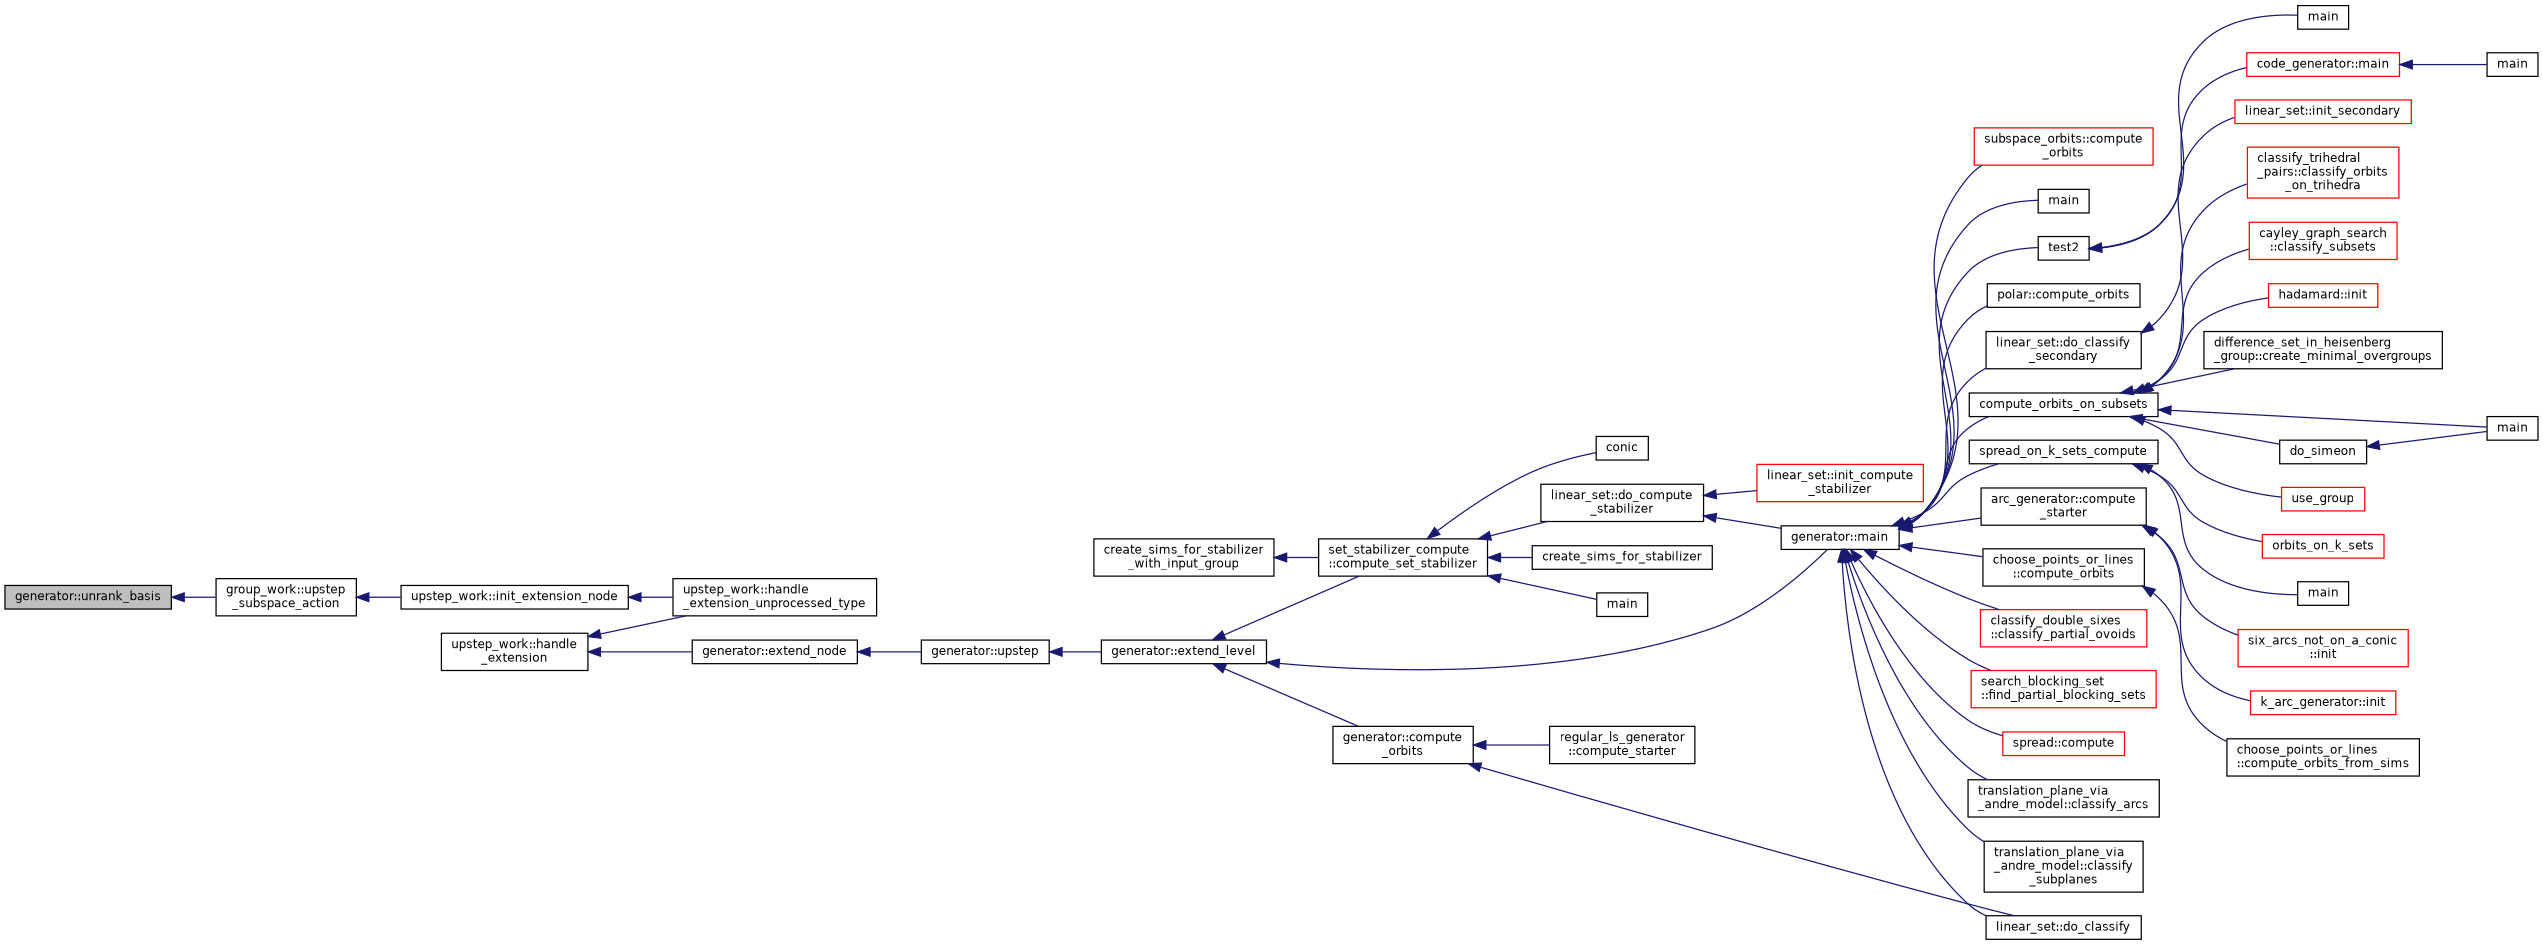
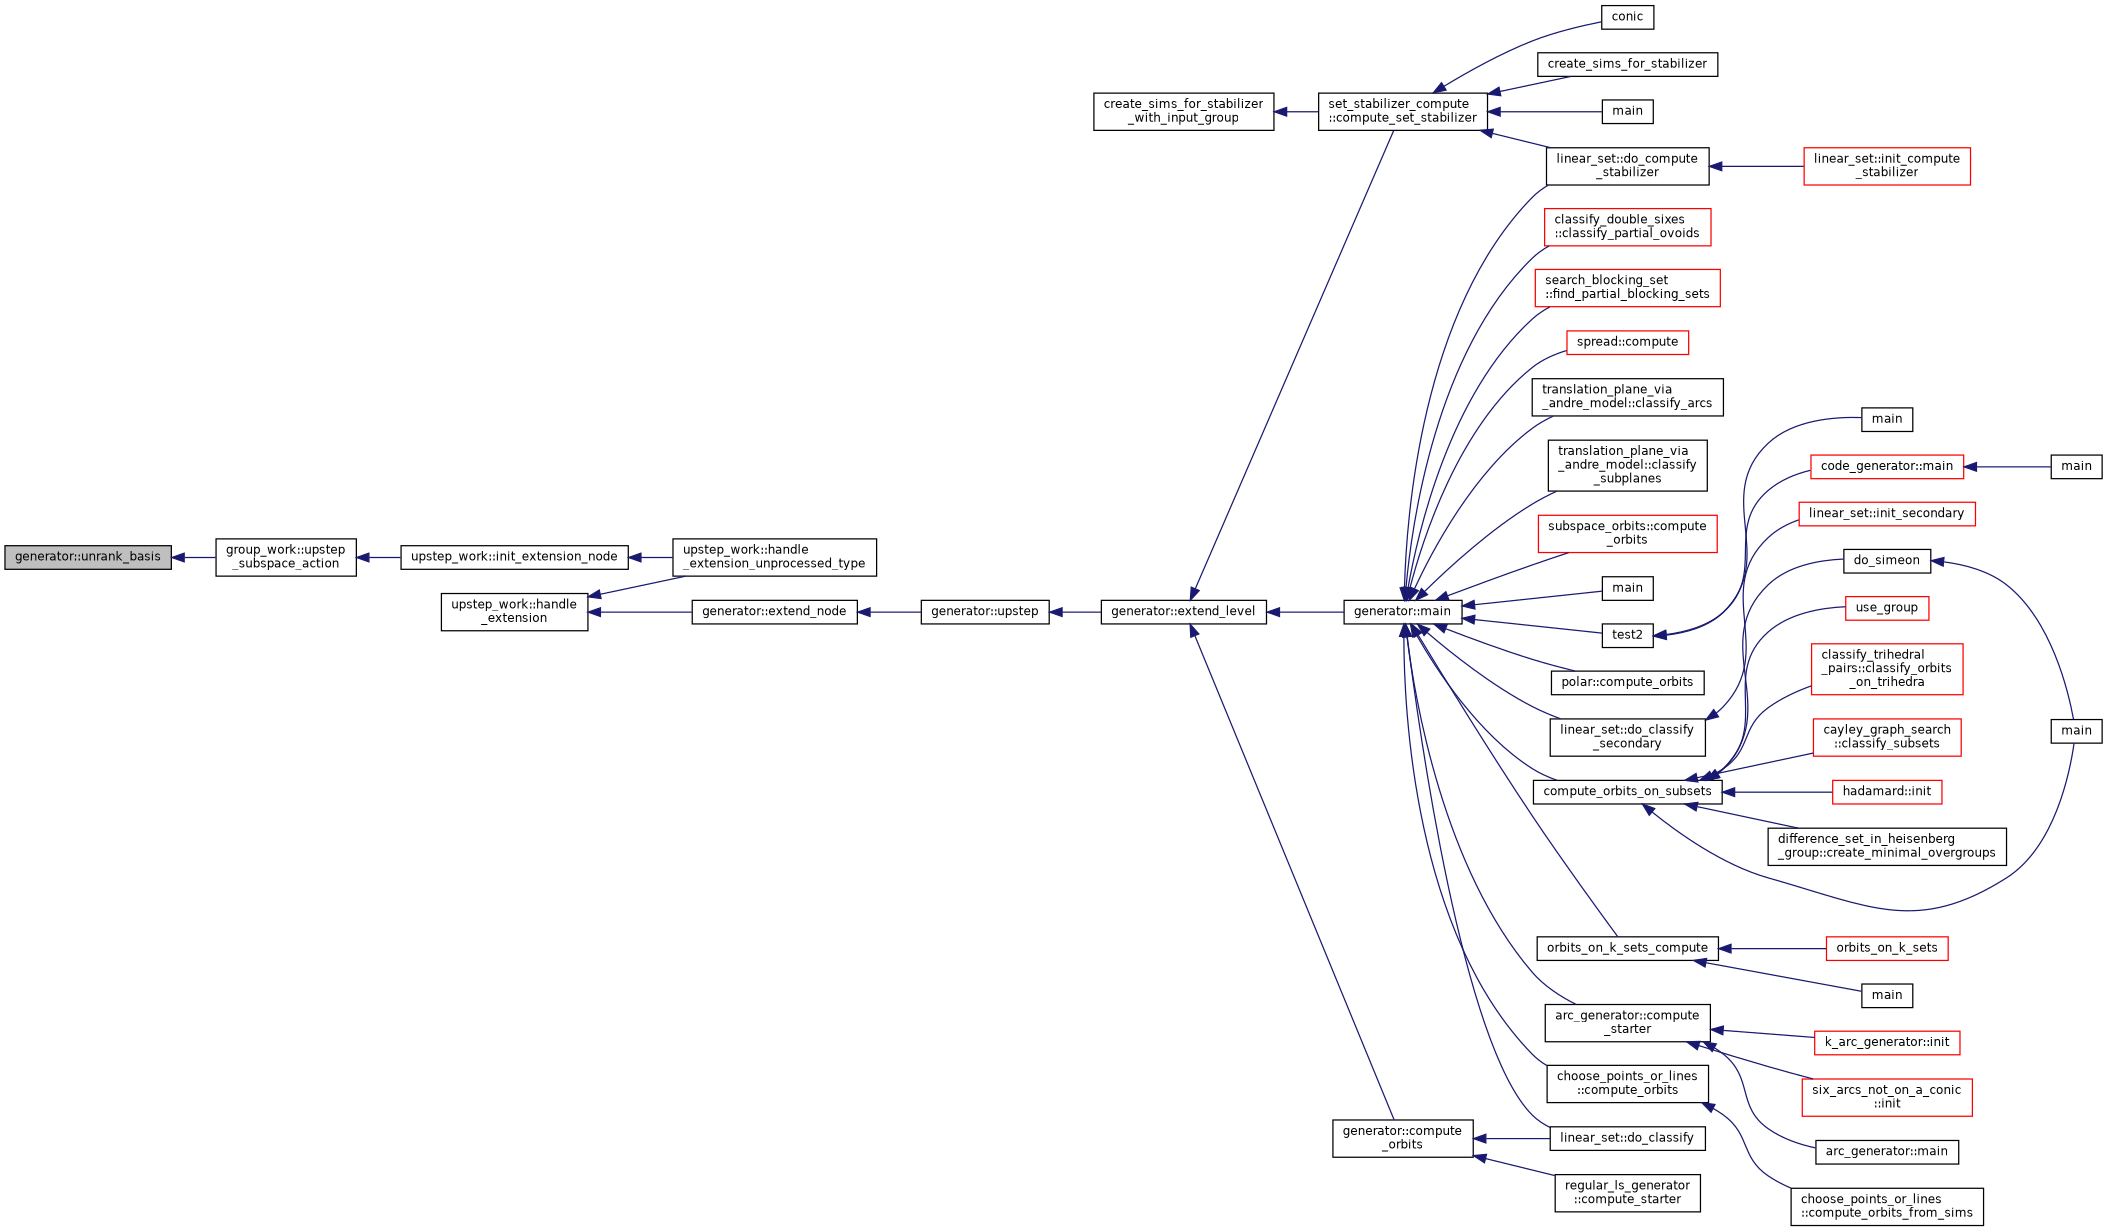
node "spread_on_k_sets_compute": label "spread_on_k_sets_compute" -> "orbits_on_k_sets_compute"
edge "generator::main" -> "linear_set::do_compute _stabilizer": reversed
node "arc_generator::main": added
